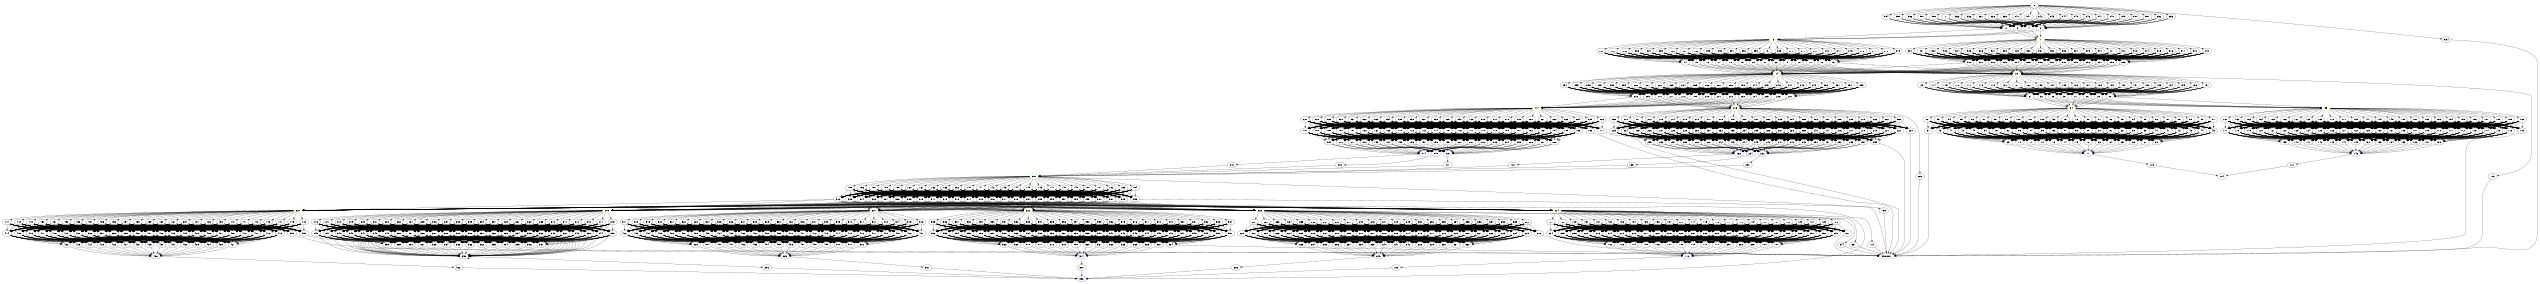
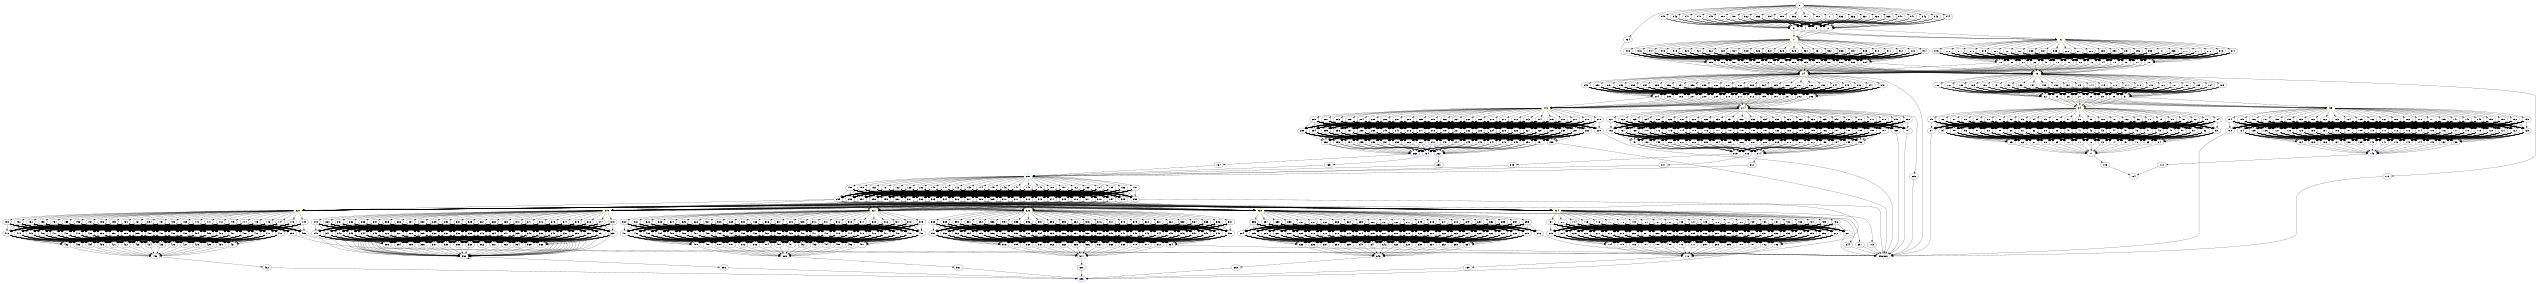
node "739": removed
